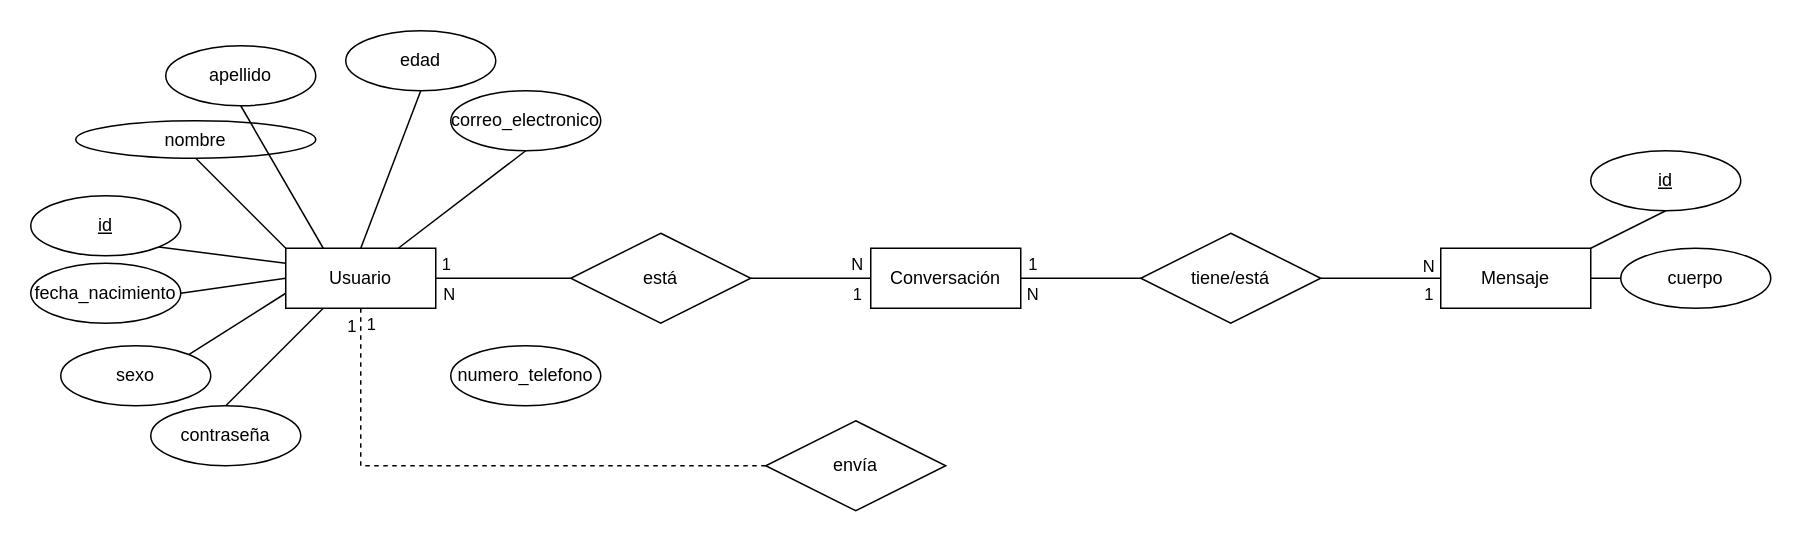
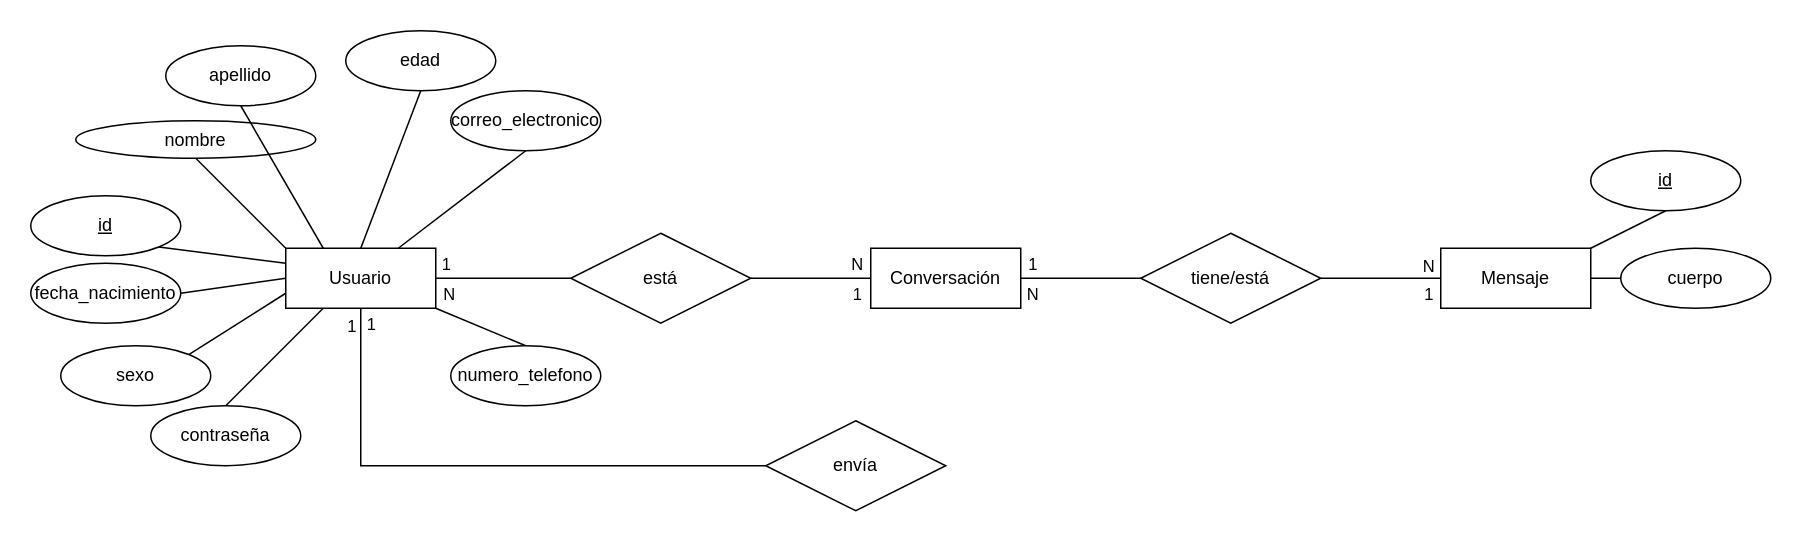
edge "Usuario" -- "numero_telefono": added
edge "Usuario" -- "envía": style dashed -> solid
